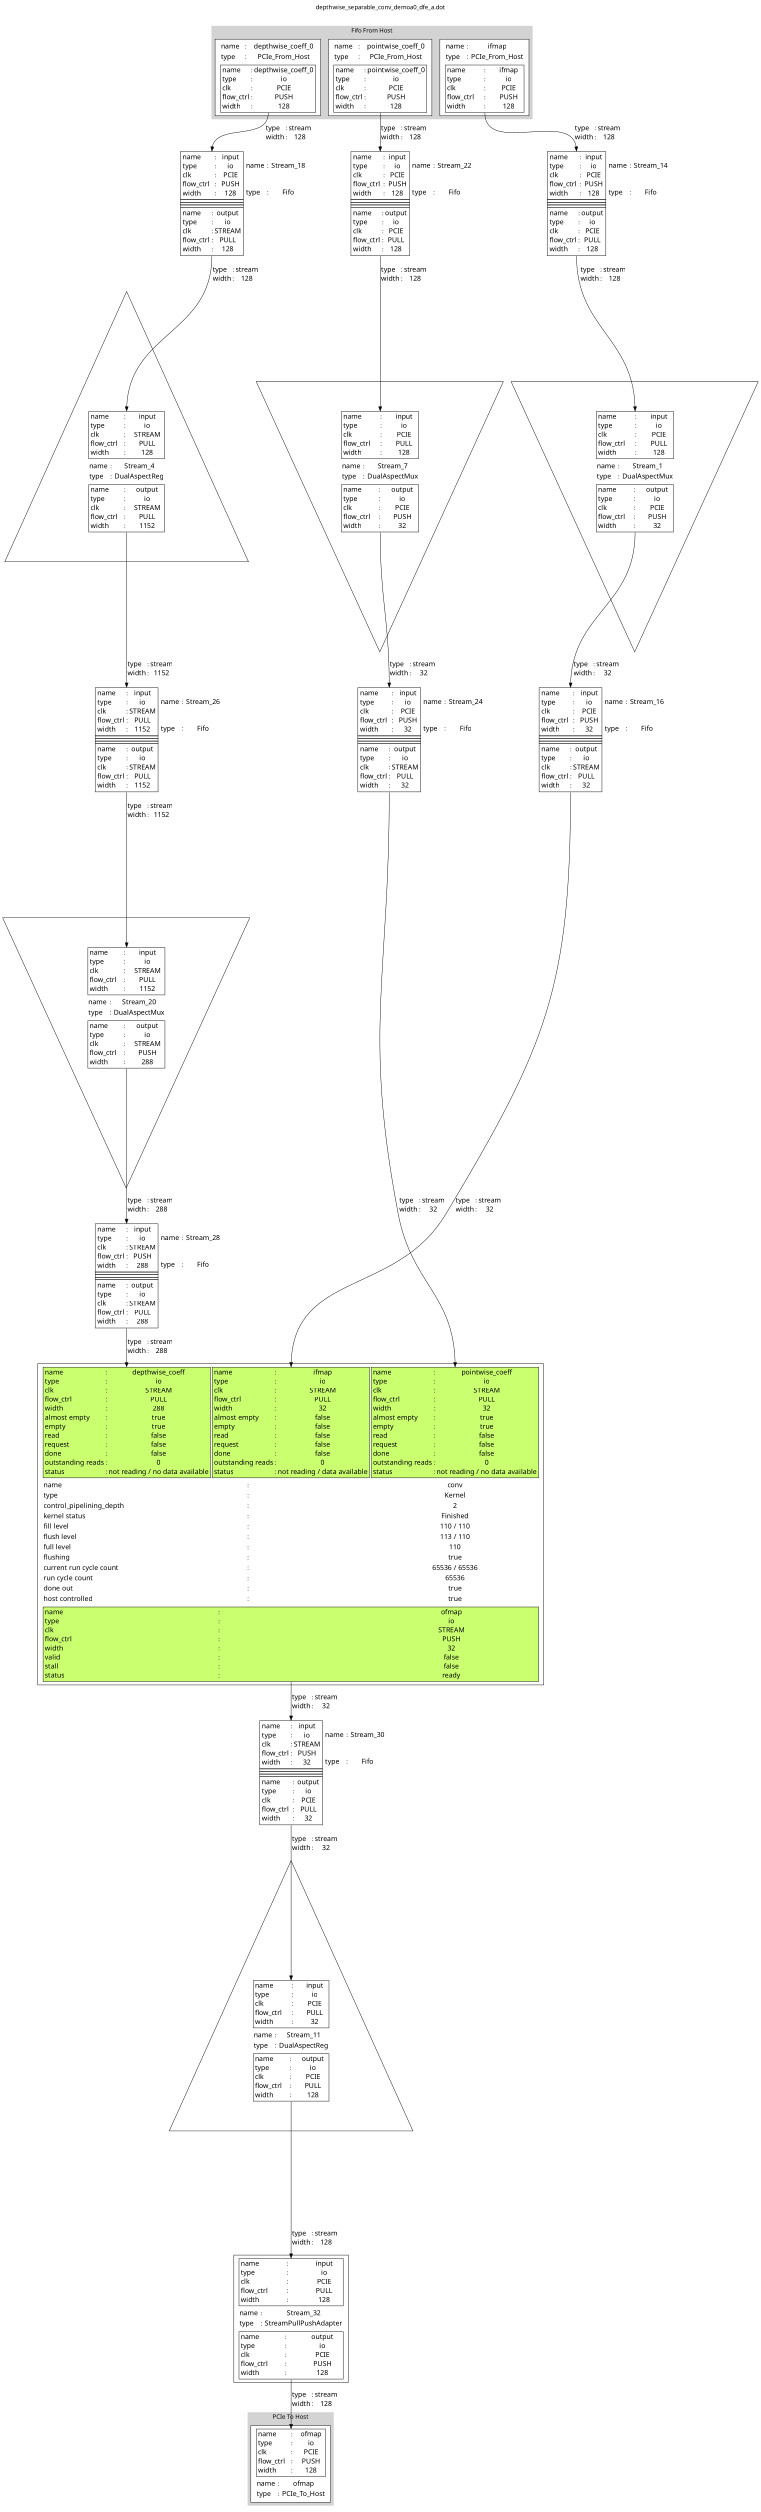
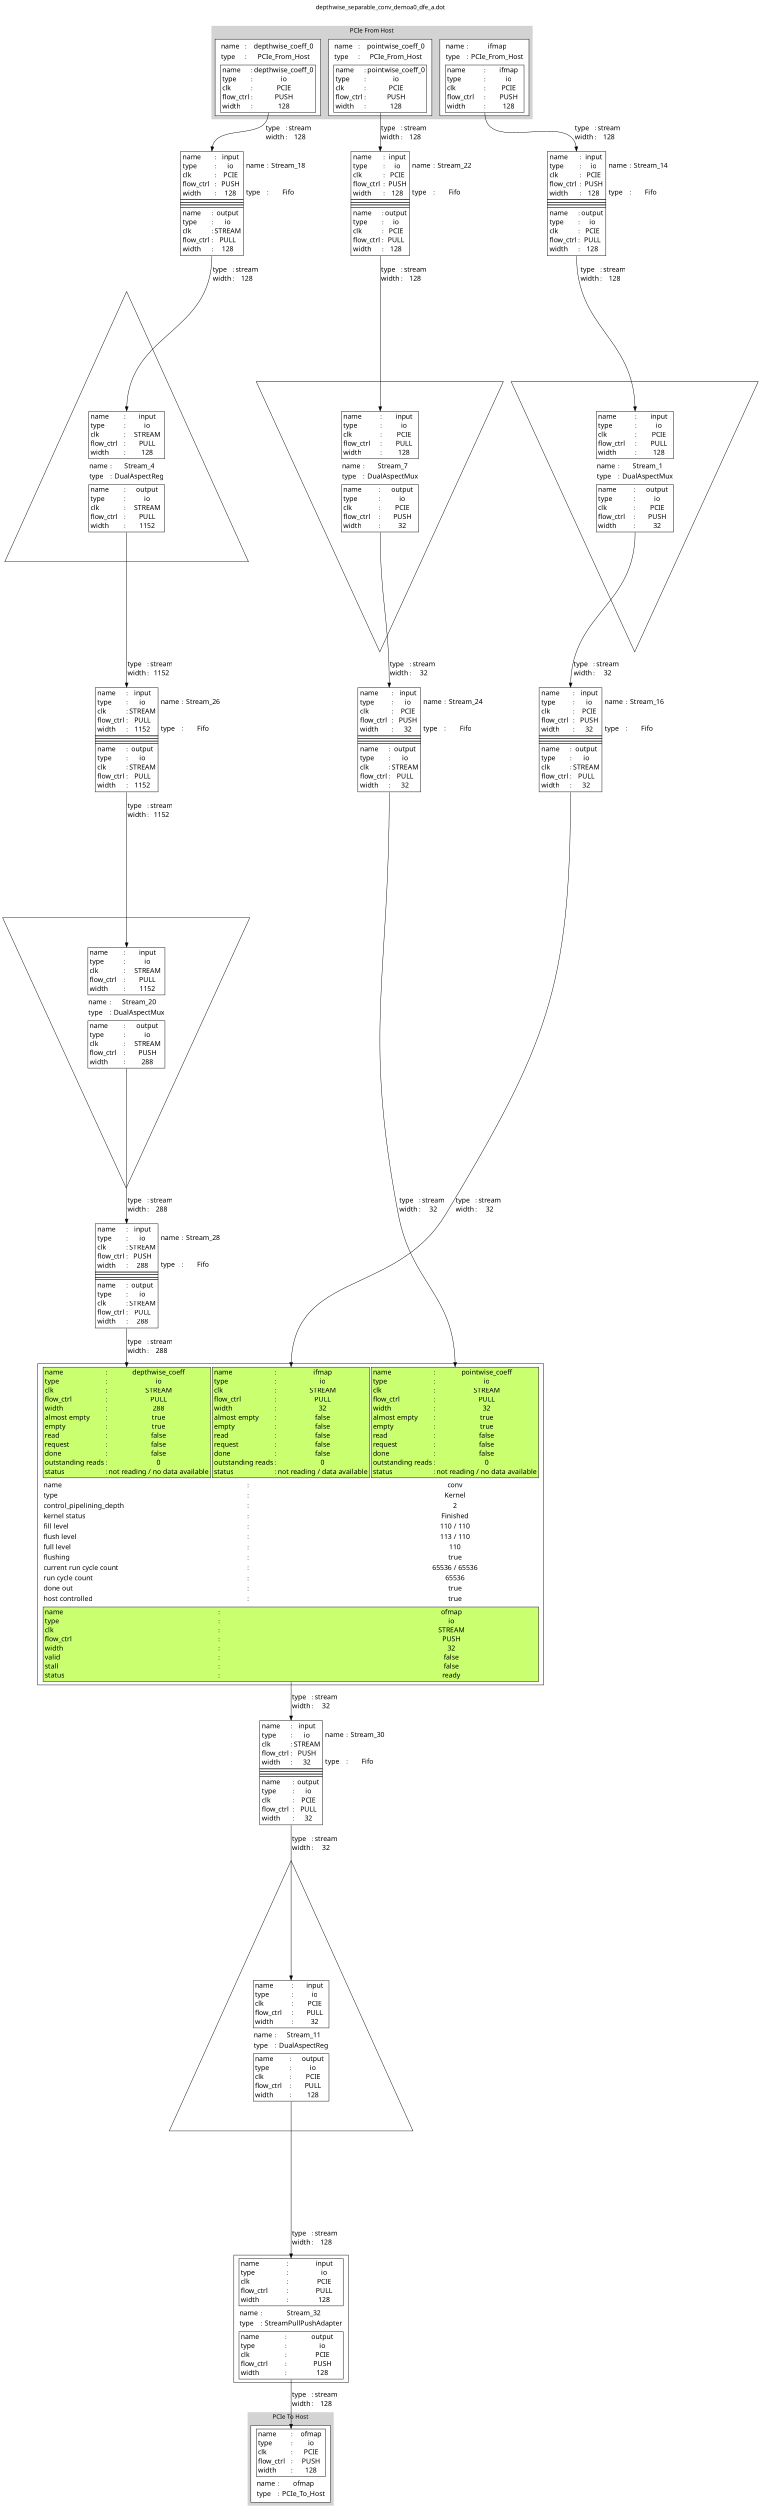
cluster "Fifo From Host": label "Fifo From Host" -> "PCIe From Host"
